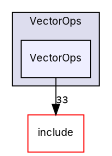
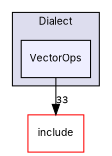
cluster "VectorOps": label "VectorOps" -> "Dialect"
